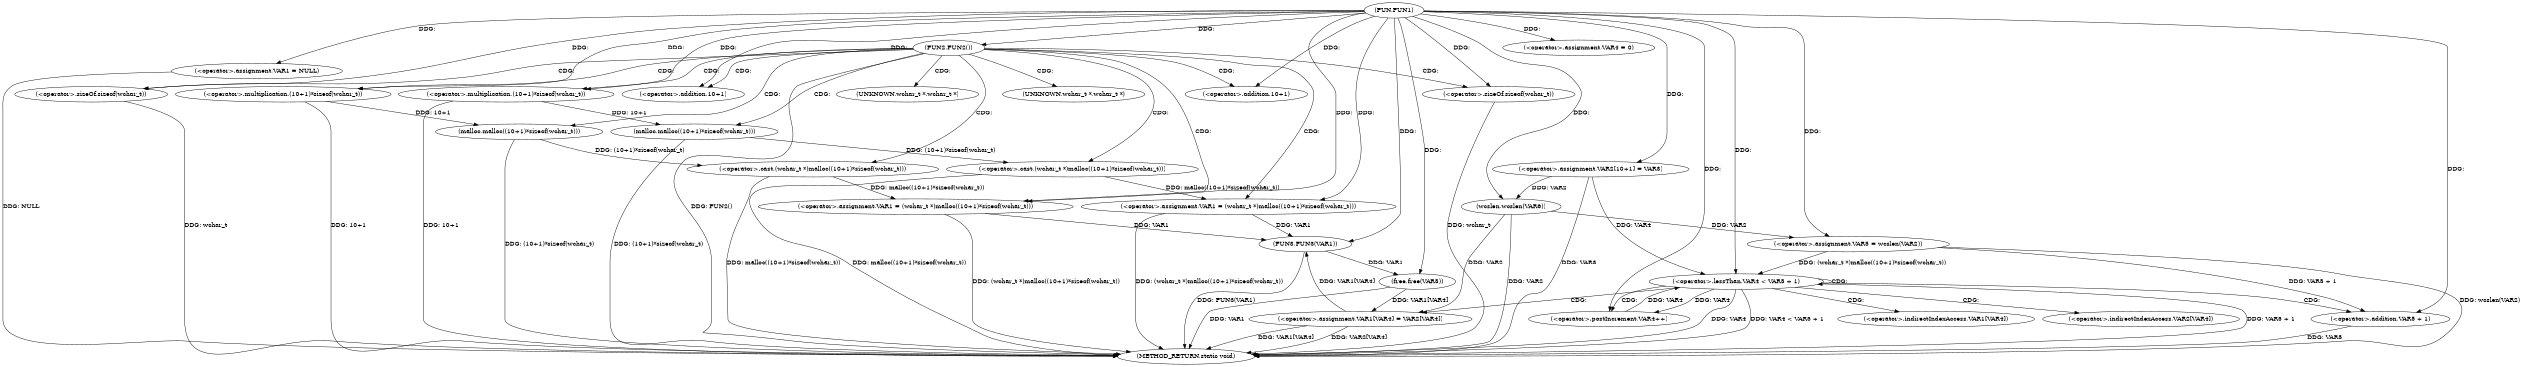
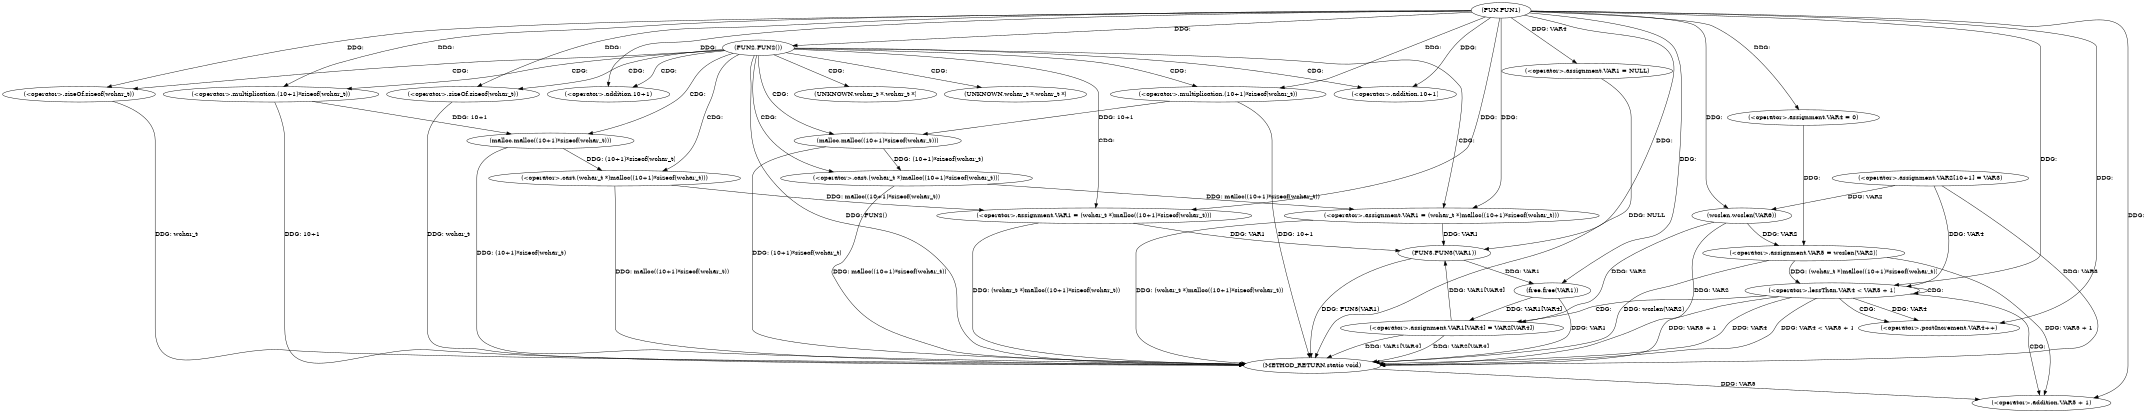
edge "(FUN,FUN1)" -> "(<operator>.assignment,VAR5 = wcslen(VAR2))": now "(<operator>.assignment,VAR4 = 0)" -> "(<operator>.assignment,VAR5 = wcslen(VAR2))"
edge "(FUN,FUN1)" -> "(<operator>.assignment,VAR2[10+1] = VAR3)": removed, label "DDG:"
edge "(FUN,FUN1)" -> "(<operator>.assignment,VAR1 = NULL)": label "DDG: " -> "DDG: VAR4"
node "(free,free(VAR5))": label "(free,free(VAR5))" -> "(free,free(VAR1))"
edge "(<operator>.postIncrement,VAR4++)" -> "(<operator>.lessThan,VAR4 < VAR5 + 1)": removed, label "DDG: VAR4"
node "(<operator>.indirectIndexAccess,VAR1[VAR4])": removed
node "(<operator>.indirectIndexAccess,VAR2[VAR4])": removed
edge "(<operator>.addition,VAR5 + 1)" -> "(METHOD_RETURN,static void)": reversed
